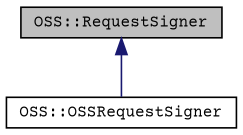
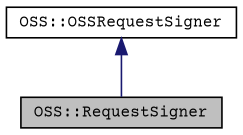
edge "OSS::OSSRequestSigner" -> "OSS::RequestSigner": reversed
